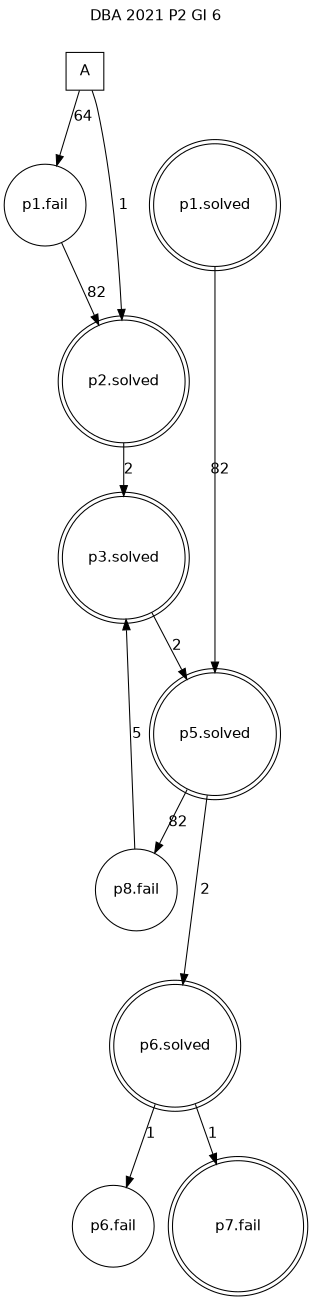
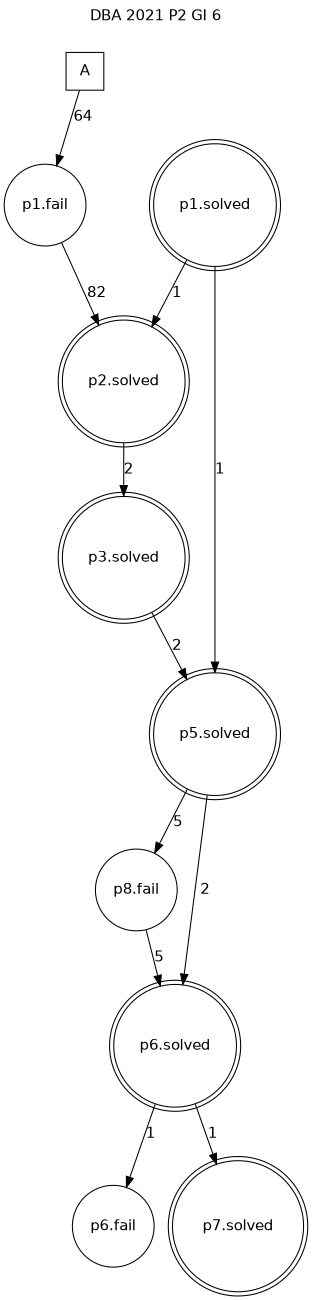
edge "A" -> "p2.solved": now "p1.solved" -> "p2.solved"
edge "p1.solved" -> "p5.solved": label "82" -> "1"
edge "p8.fail" -> "p3.solved": now "p8.fail" -> "p6.solved"
edge "p5.solved" -> "p8.fail": label "82" -> "5"
node "p7.fail": label "p7.fail" -> "p7.solved"
